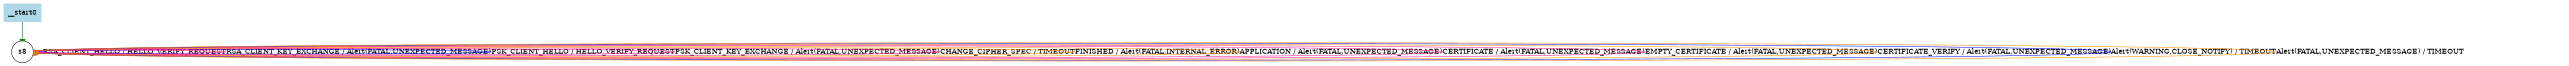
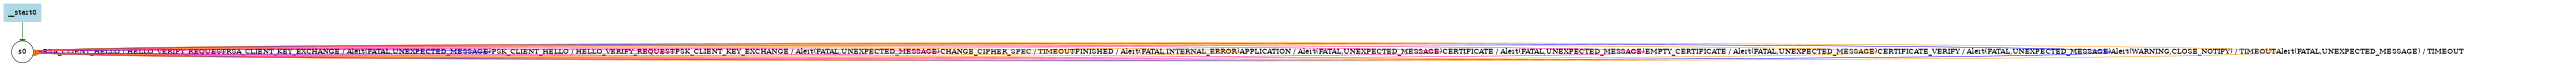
node "s8": label "s8" -> "s0"
